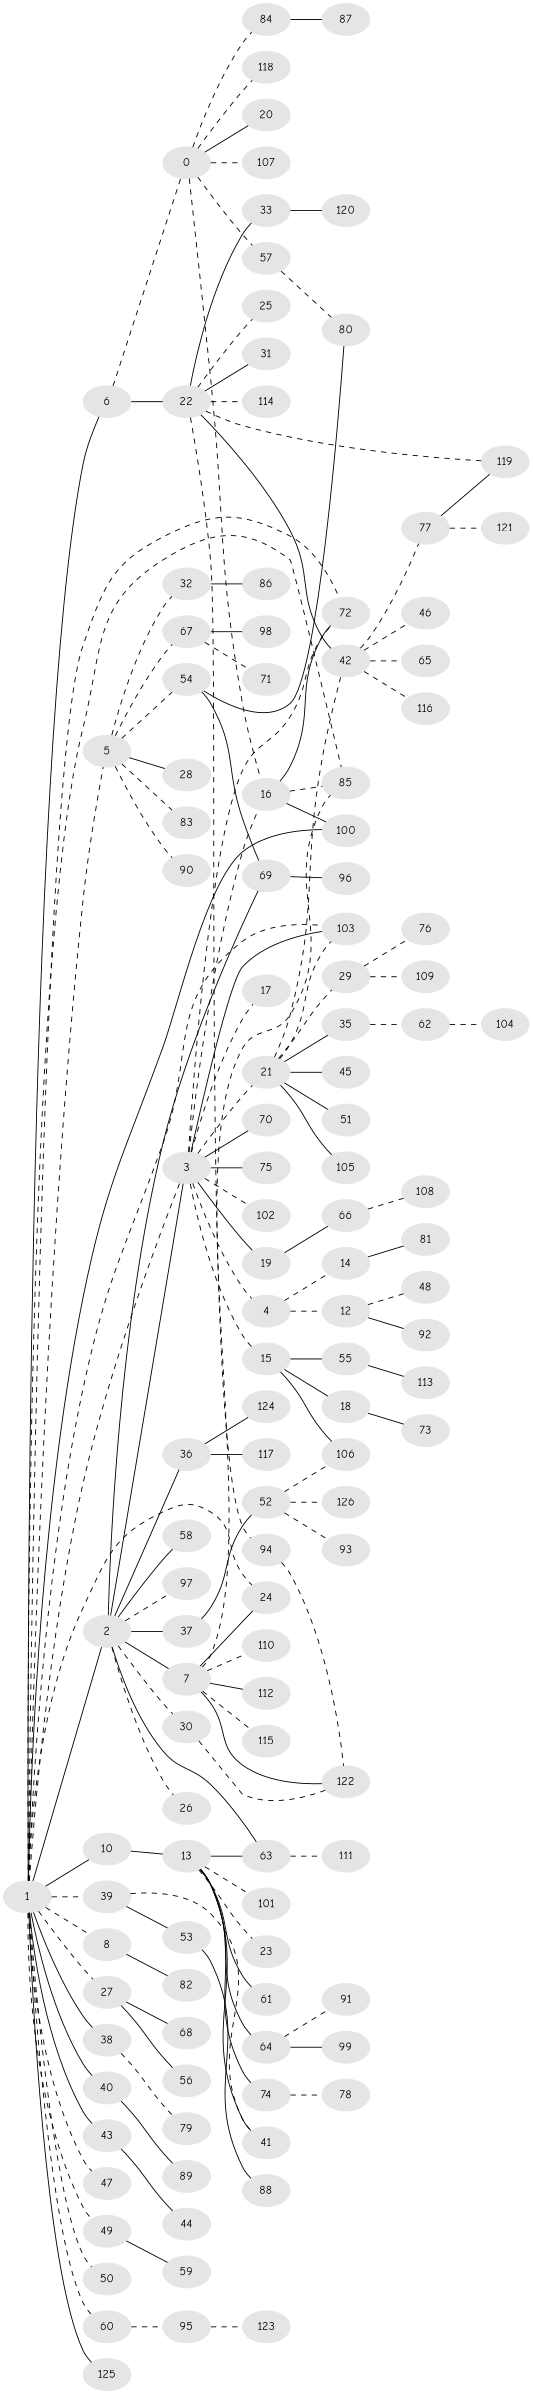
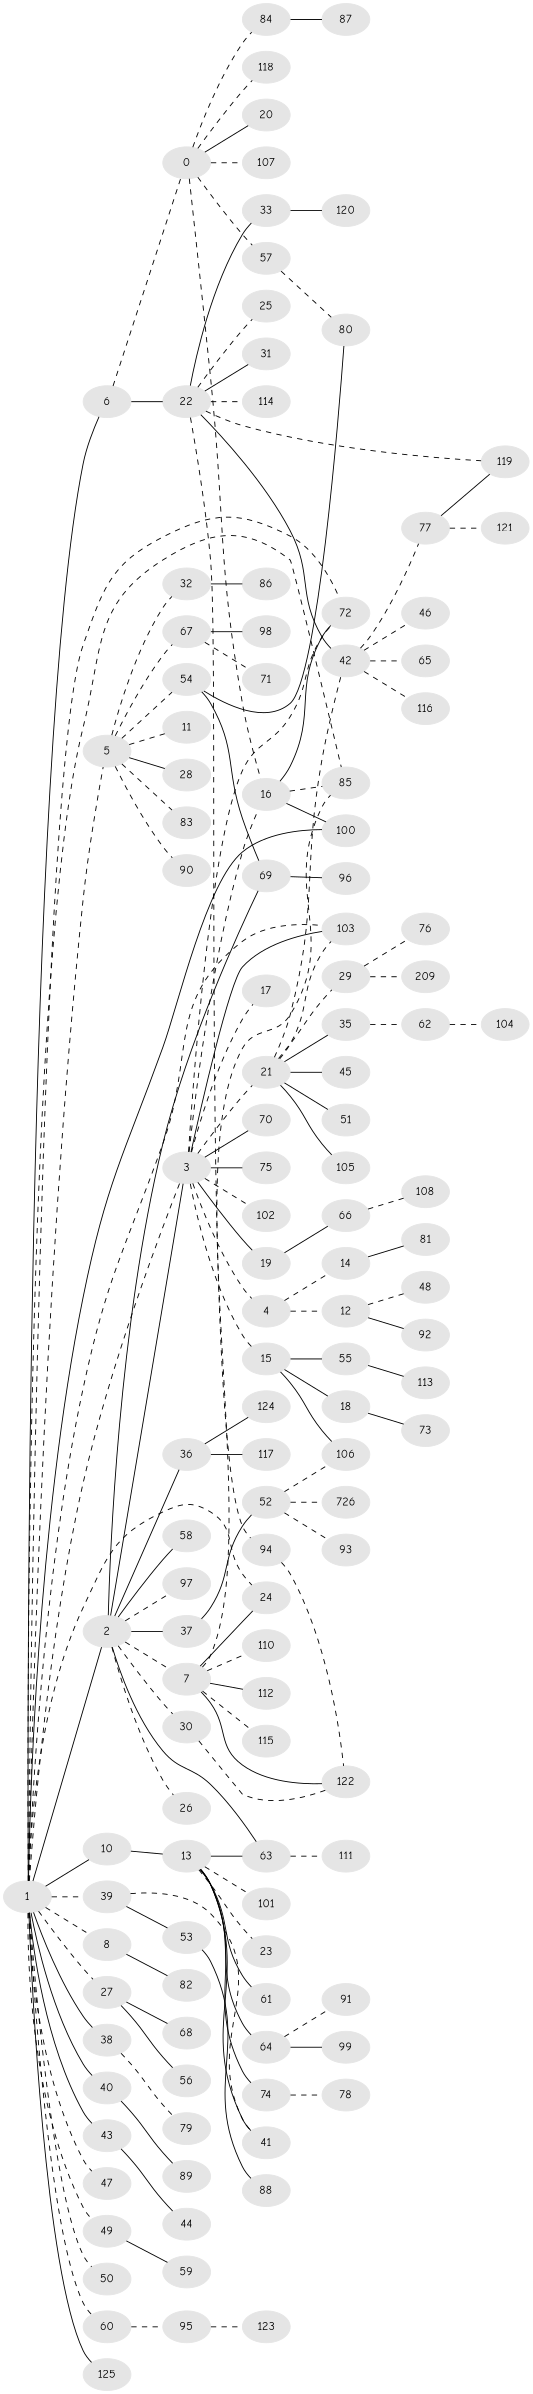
node "11": added
node "109": label "109" -> "209"
node "126": label "126" -> "726"
edge "2" -- "7": style solid -> dashed
